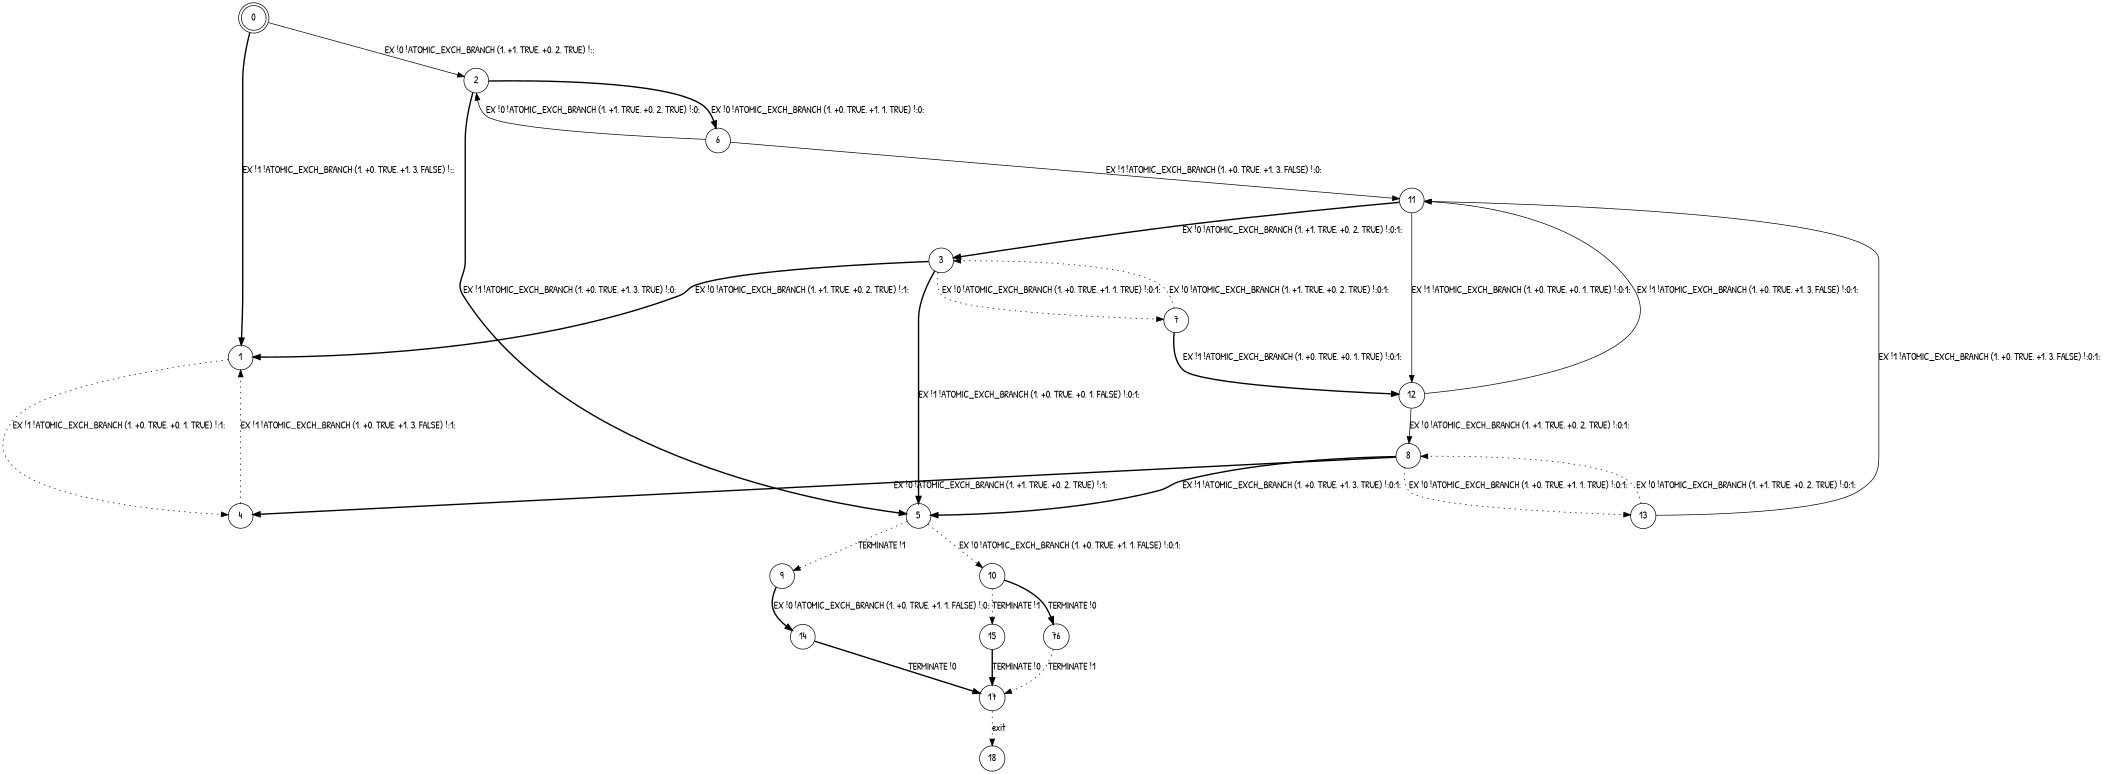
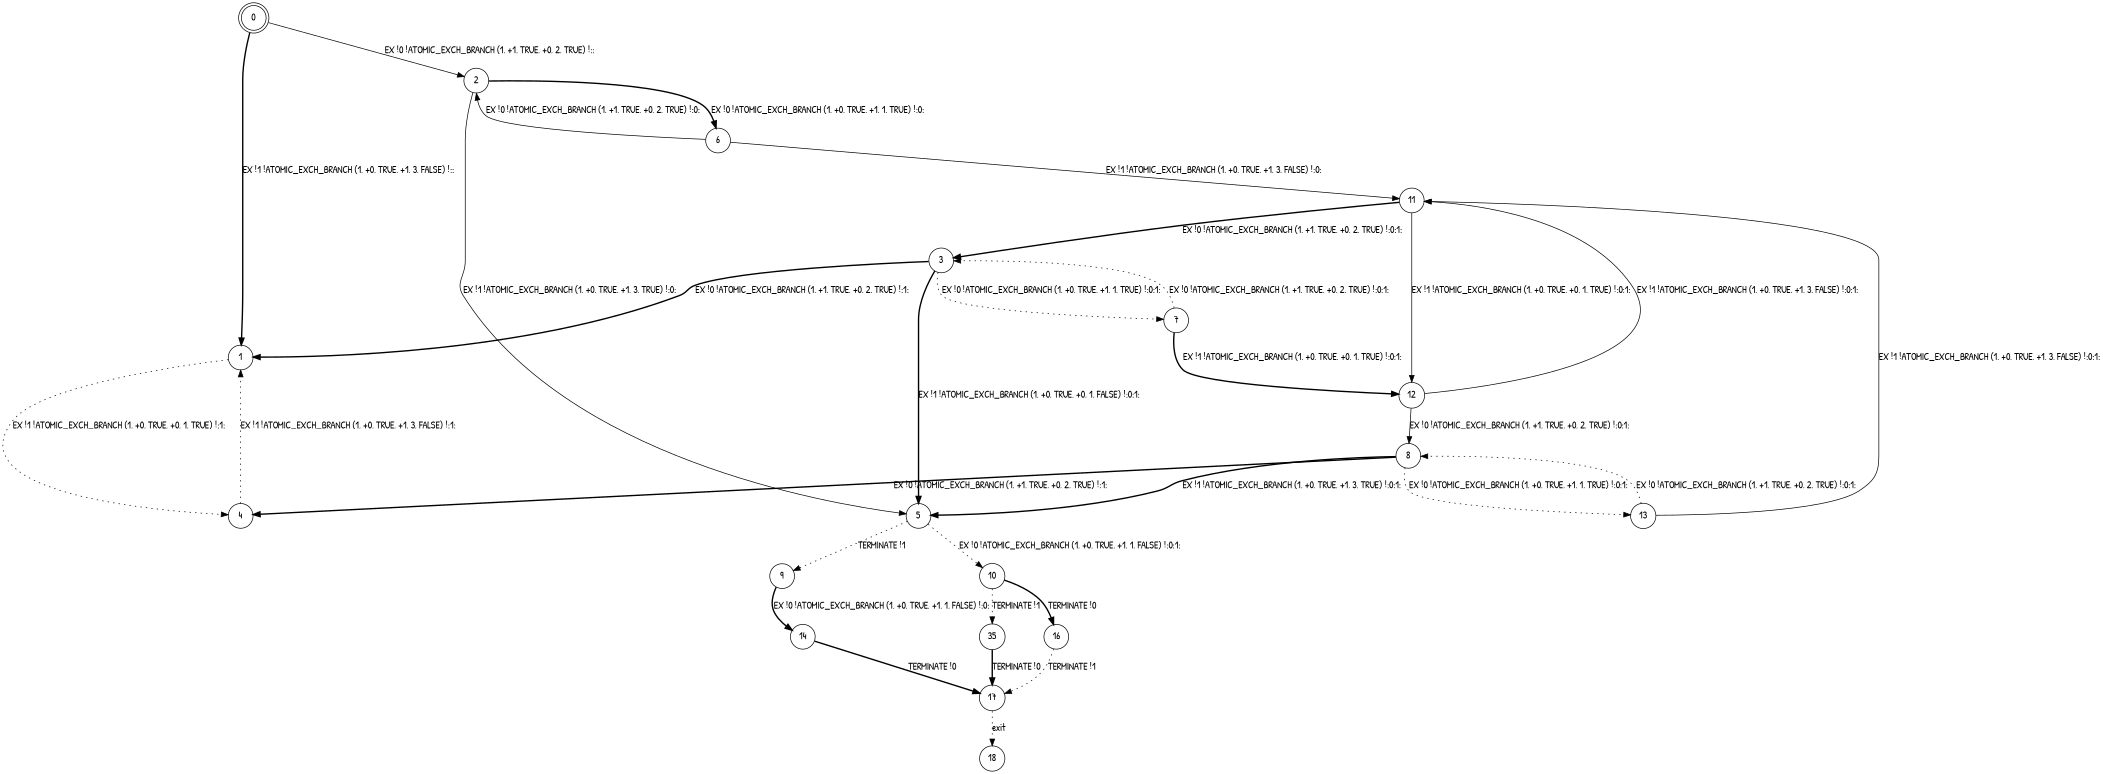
edge "2" -> "5": style bold -> solid
node "15": label "15" -> "35"
node "76": label "76" -> "16"
